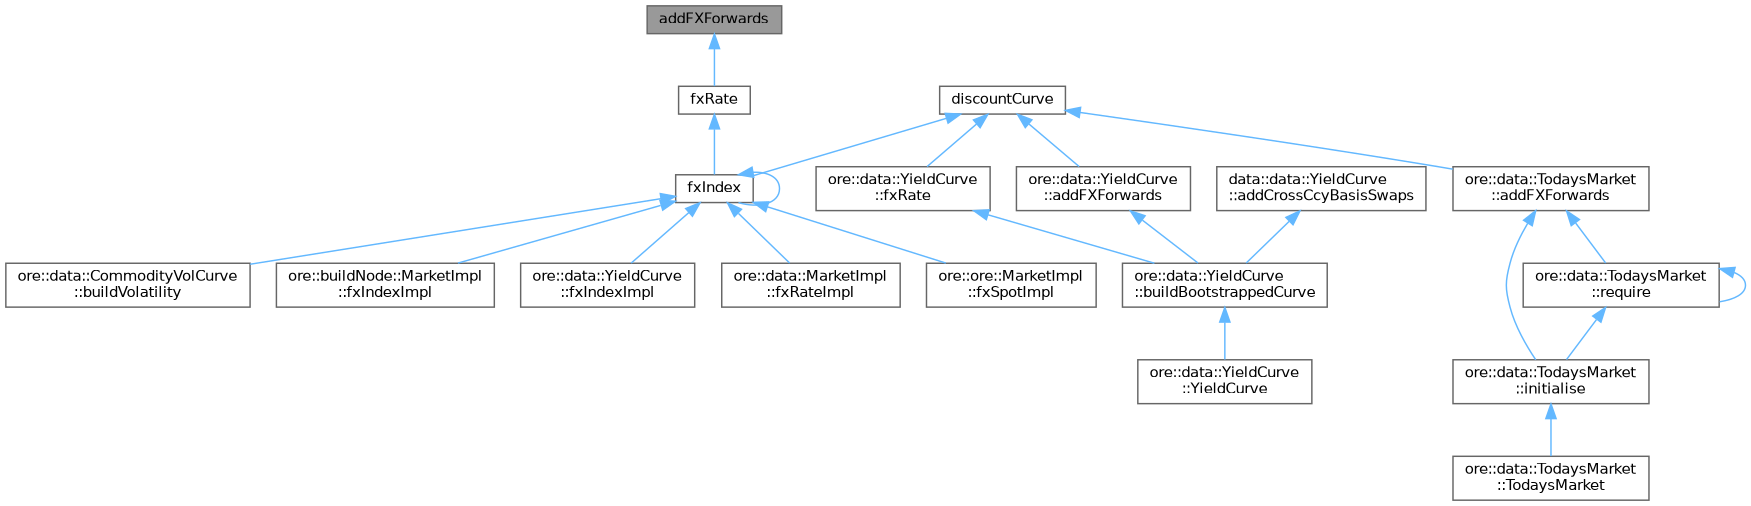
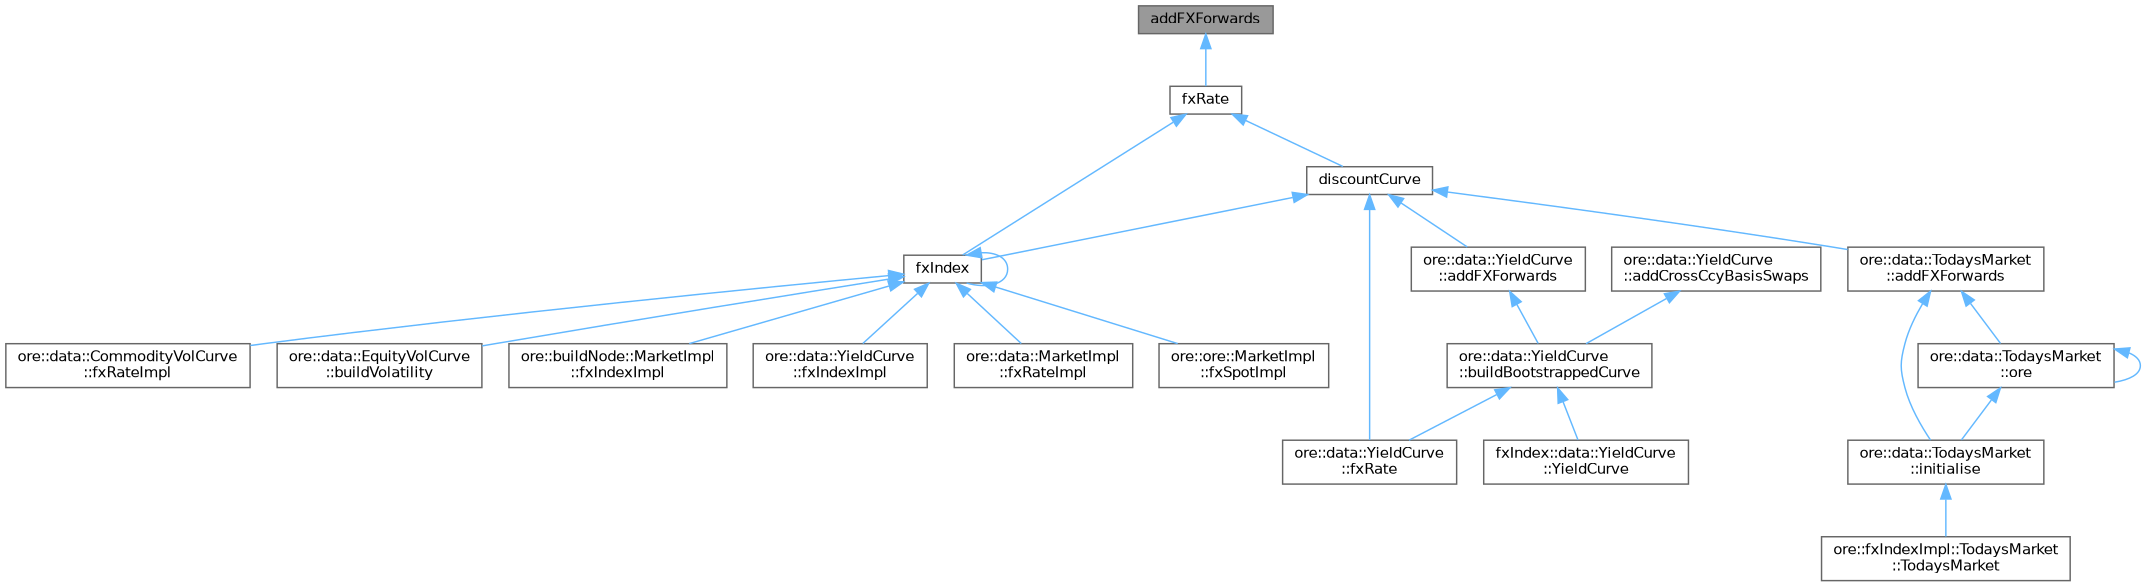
edge "discountCurve" -> "fxRate": added
node "data::data::YieldCurve ::addCrossCcyBasisSwaps": label "data::data::YieldCurve ::addCrossCcyBasisSwaps" -> "ore::data::YieldCurve ::addCrossCcyBasisSwaps"
edge "ore::data::YieldCurve ::buildBootstrappedCurve" -> "ore::data::YieldCurve ::fxRate": reversed
node "ore::data::CommodityVolCurve ::buildVolatility": label "ore::data::CommodityVolCurve ::buildVolatility" -> "ore::data::CommodityVolCurve ::fxRateImpl"
node "ore::data::TodaysMarket ::require": label "ore::data::TodaysMarket ::require" -> "ore::data::TodaysMarket ::ore"
node "ore::data::EquityVolCurve ::buildVolatility": added
node "ore::data::YieldCurve ::YieldCurve": label "ore::data::YieldCurve ::YieldCurve" -> "fxIndex::data::YieldCurve ::YieldCurve"
node "ore::data::TodaysMarket ::TodaysMarket": label "ore::data::TodaysMarket ::TodaysMarket" -> "ore::fxIndexImpl::TodaysMarket ::TodaysMarket"
